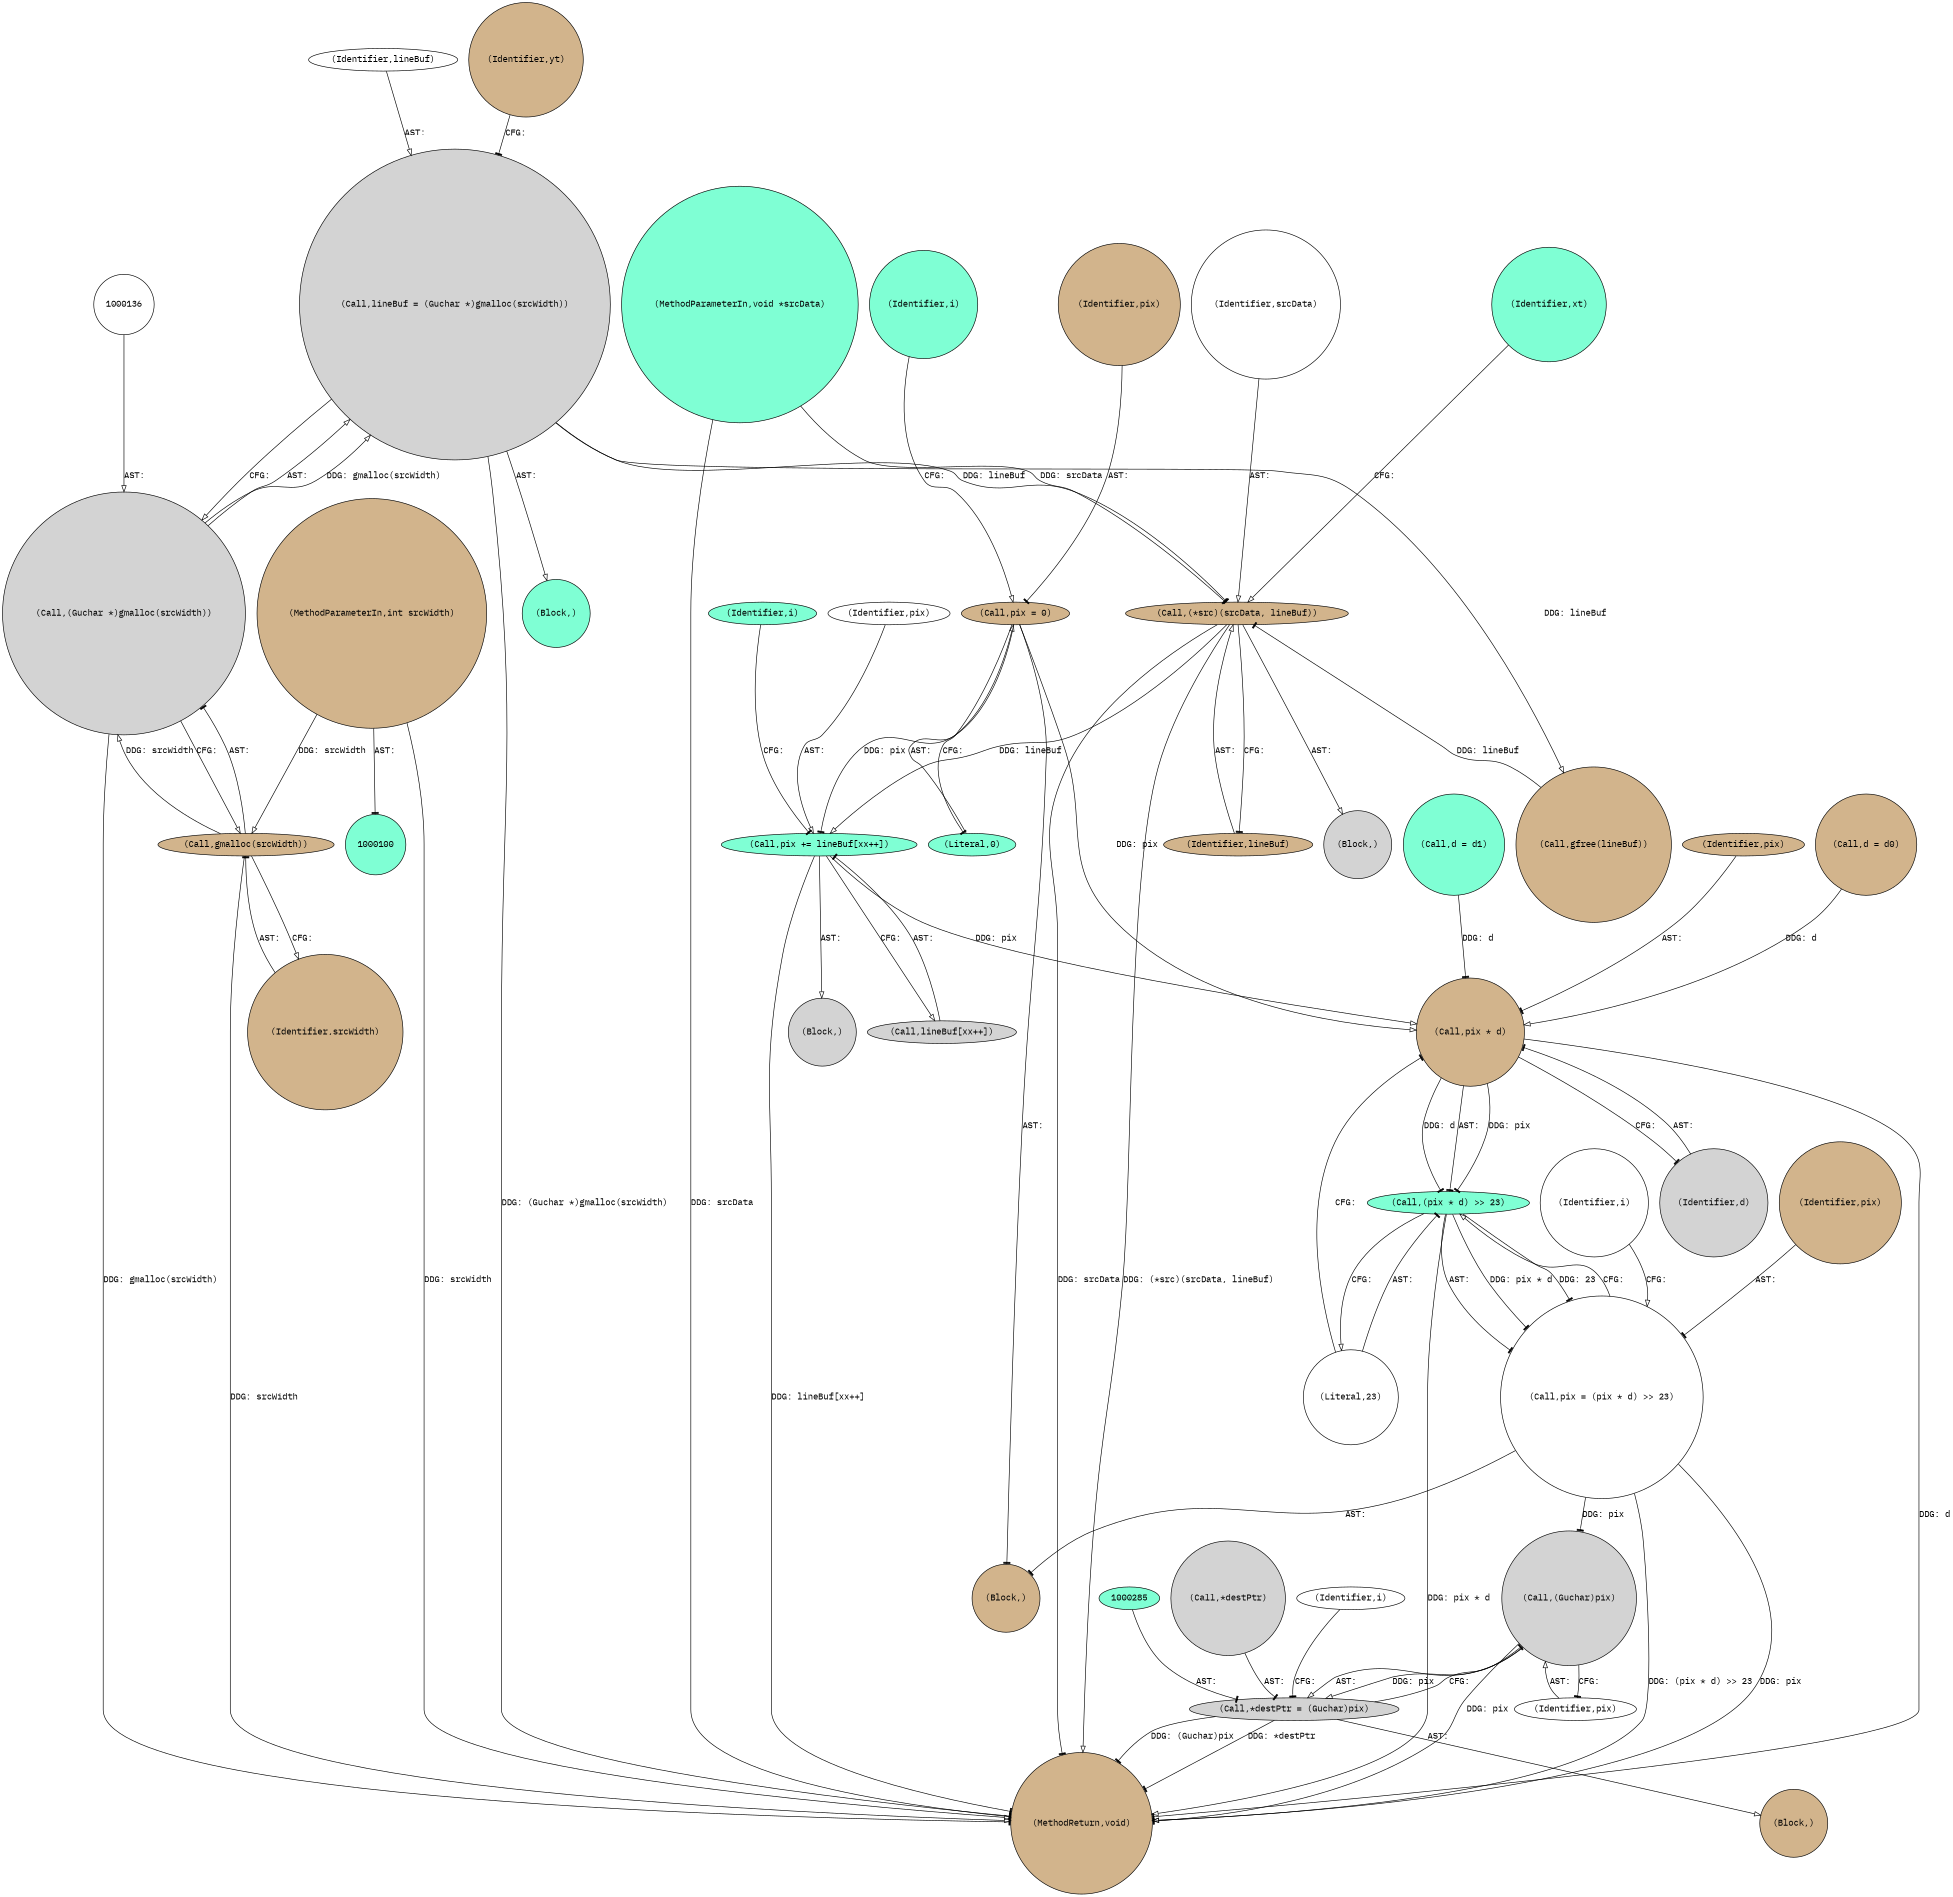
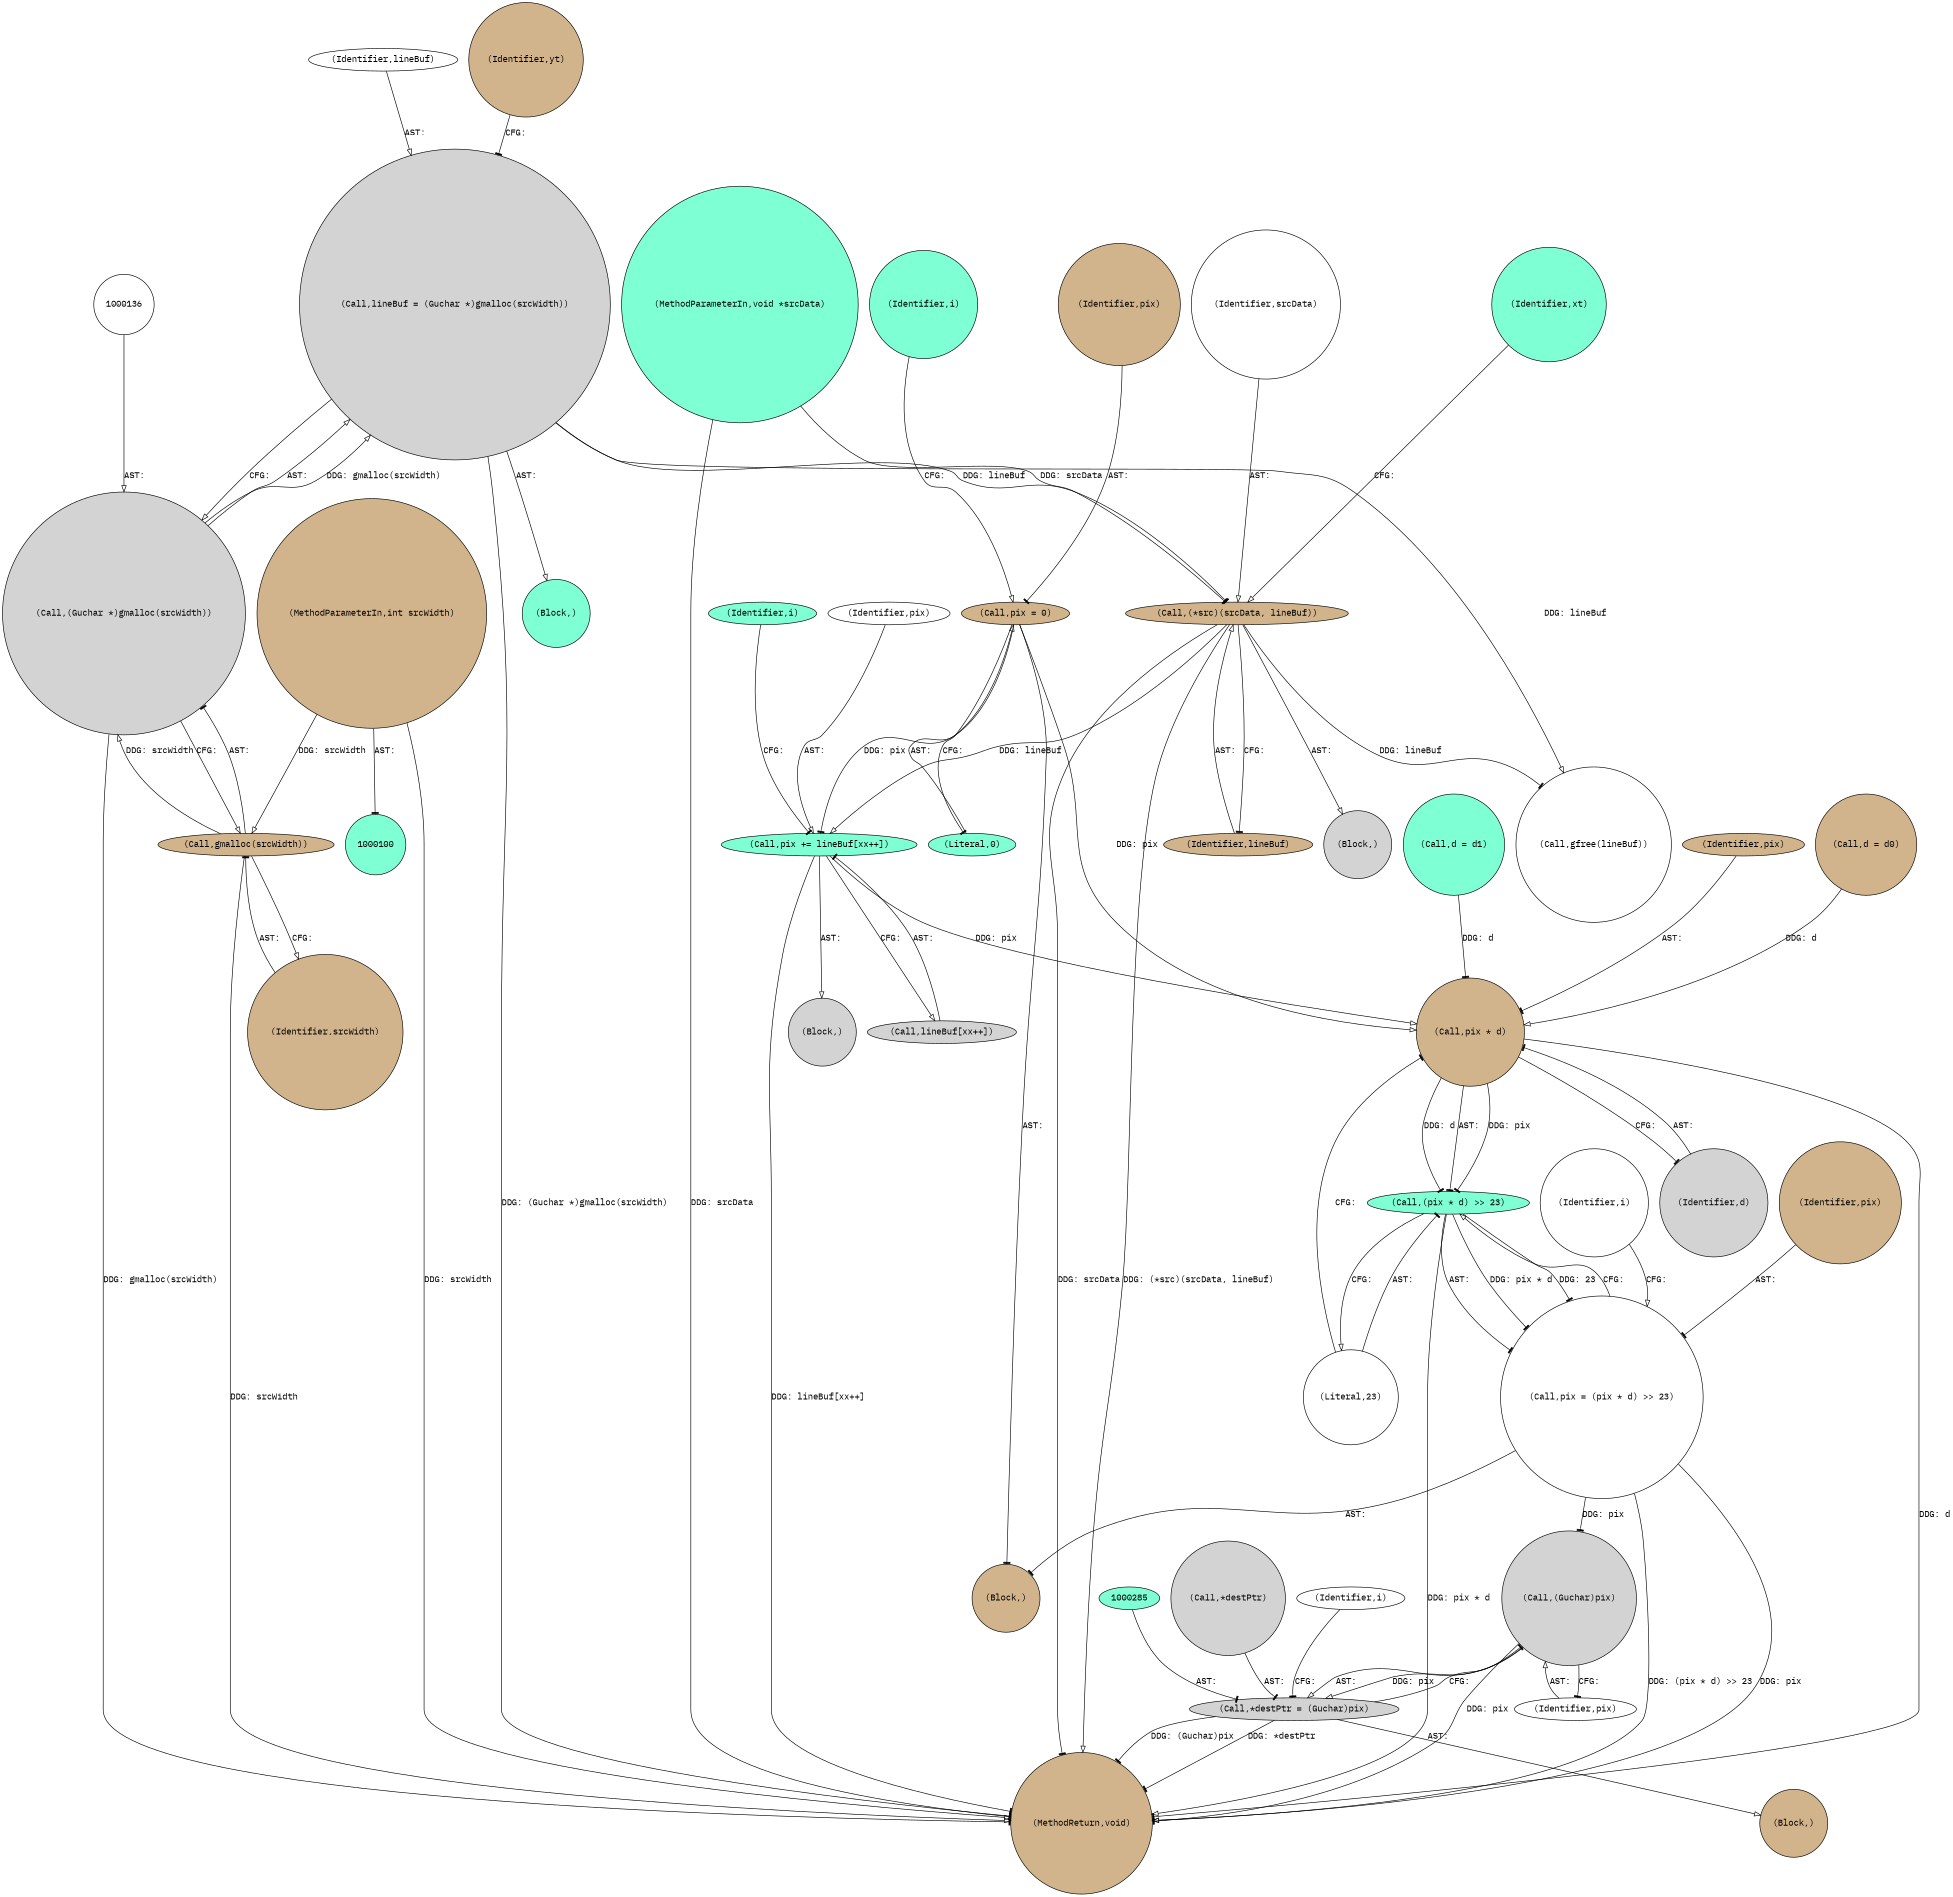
edge "(Call,gfree(lineBuf))" -> "(Call,(*src)(srcData, lineBuf))": reversed
node "(Call,gfree(lineBuf))": fillcolor tan -> white
